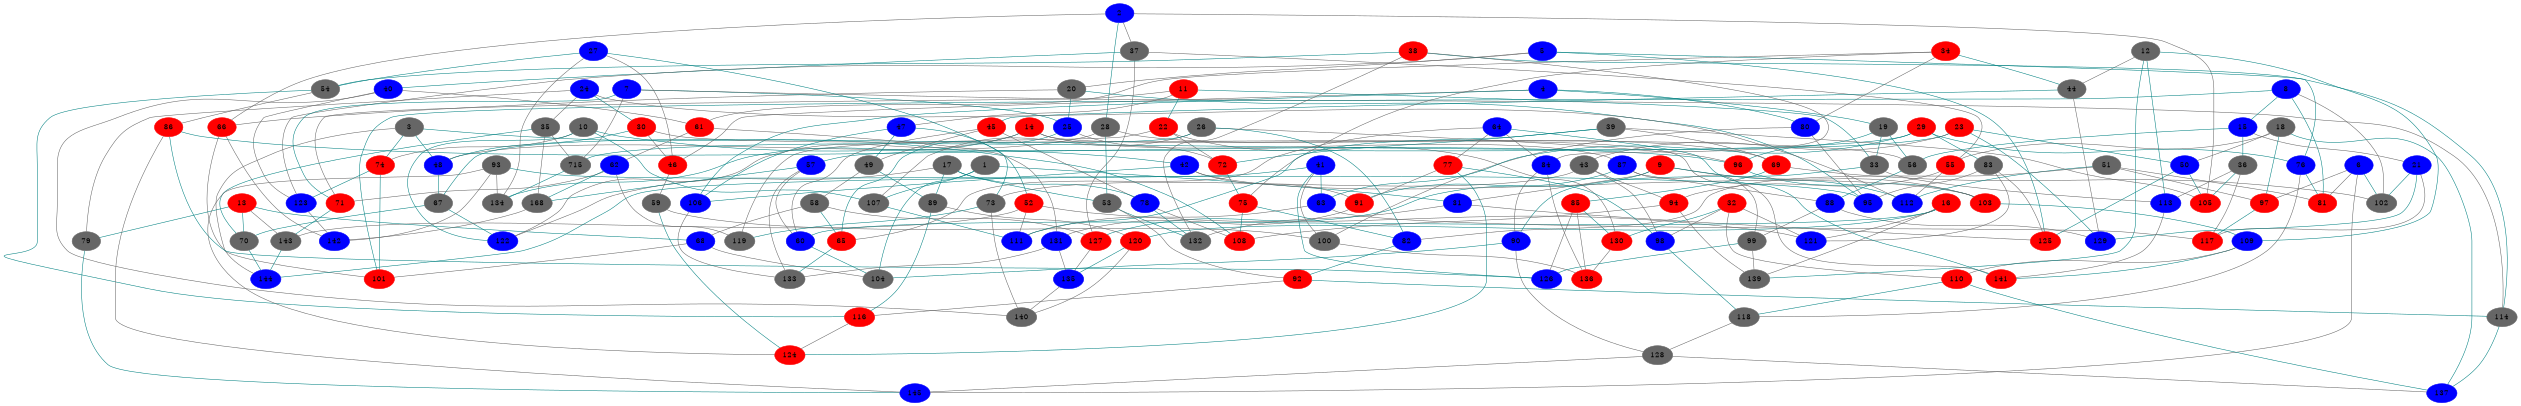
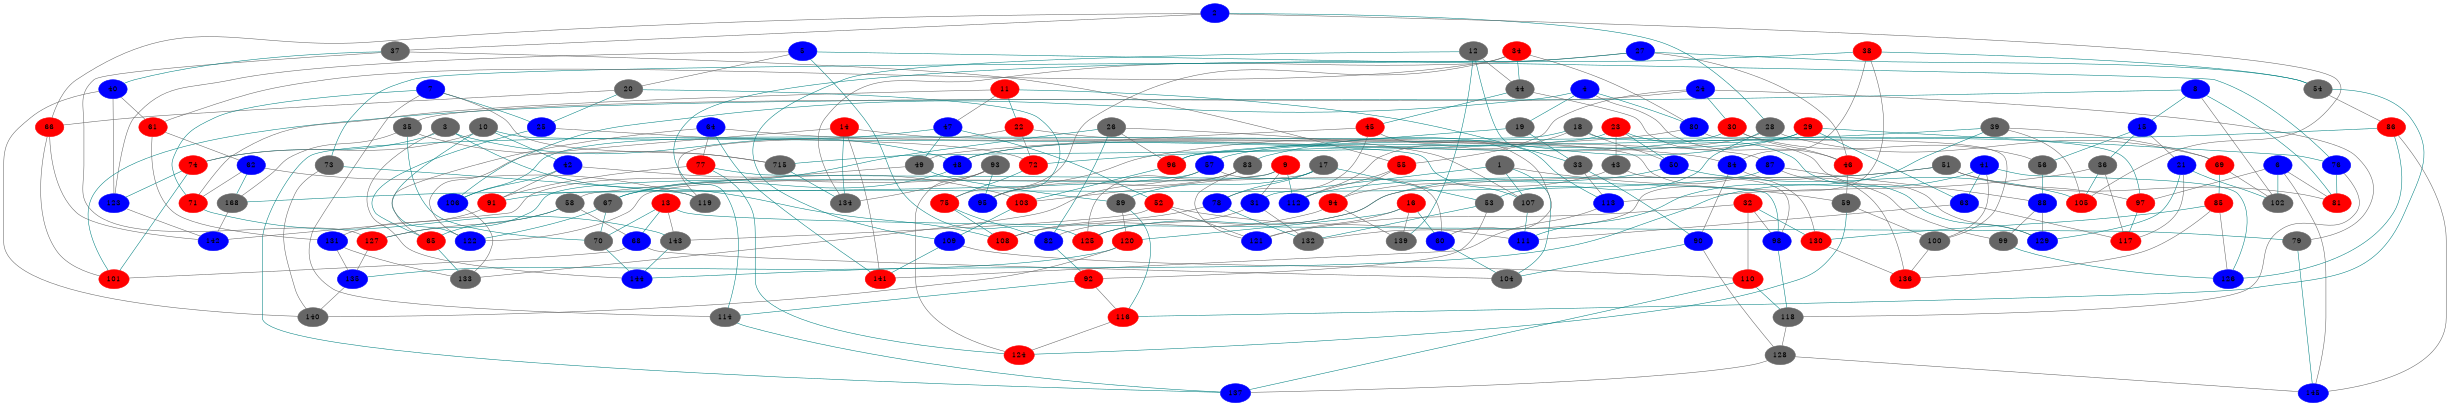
edge "19" -- "56": removed
edge "43" -- "73": removed
edge "1" -- "59": added
edge "99" -- "139": removed
